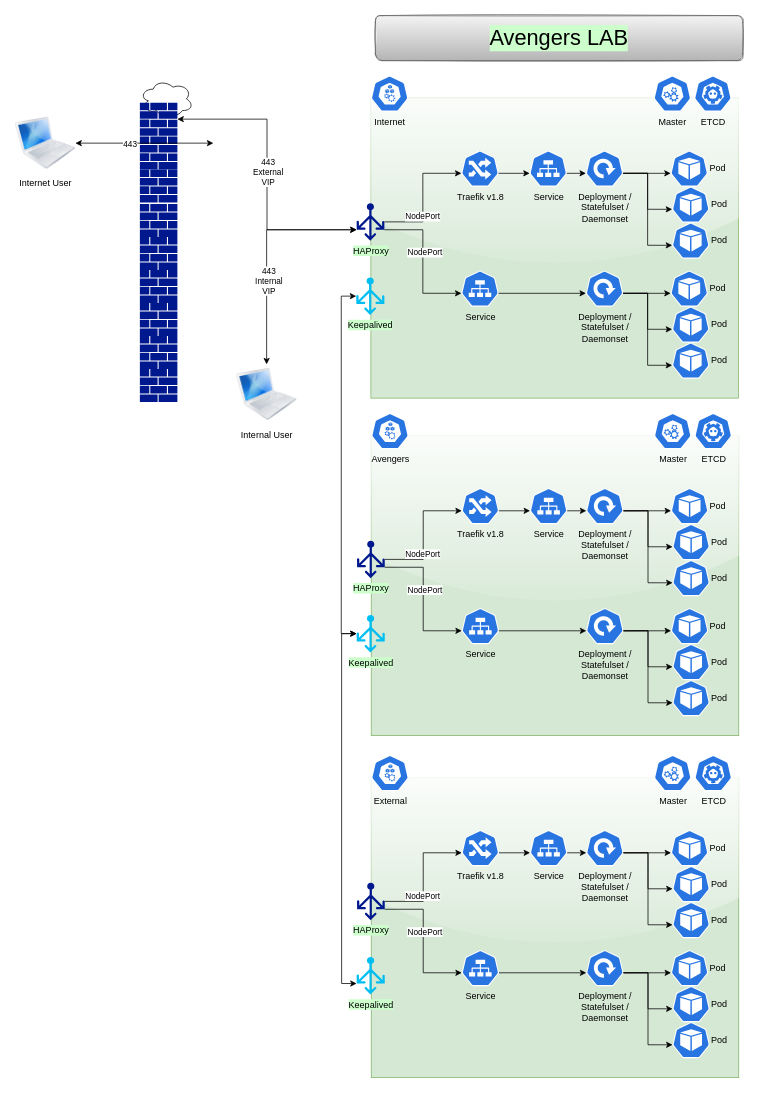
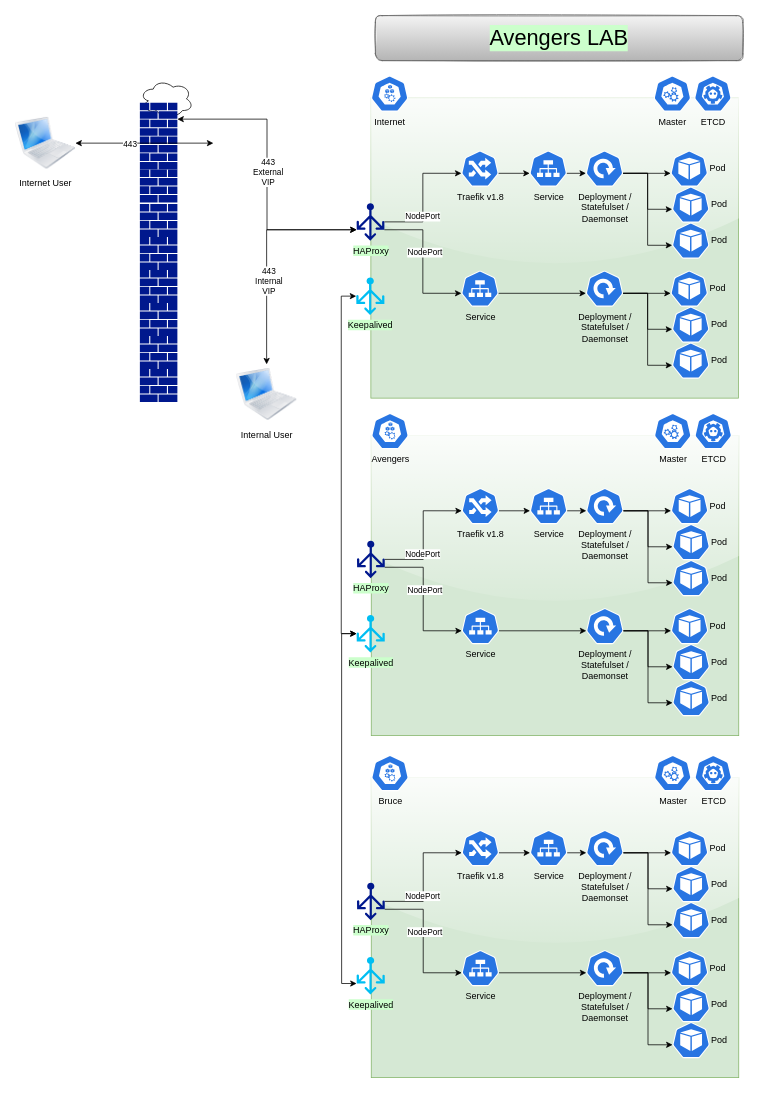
node "External": label "External" -> "Bruce"
